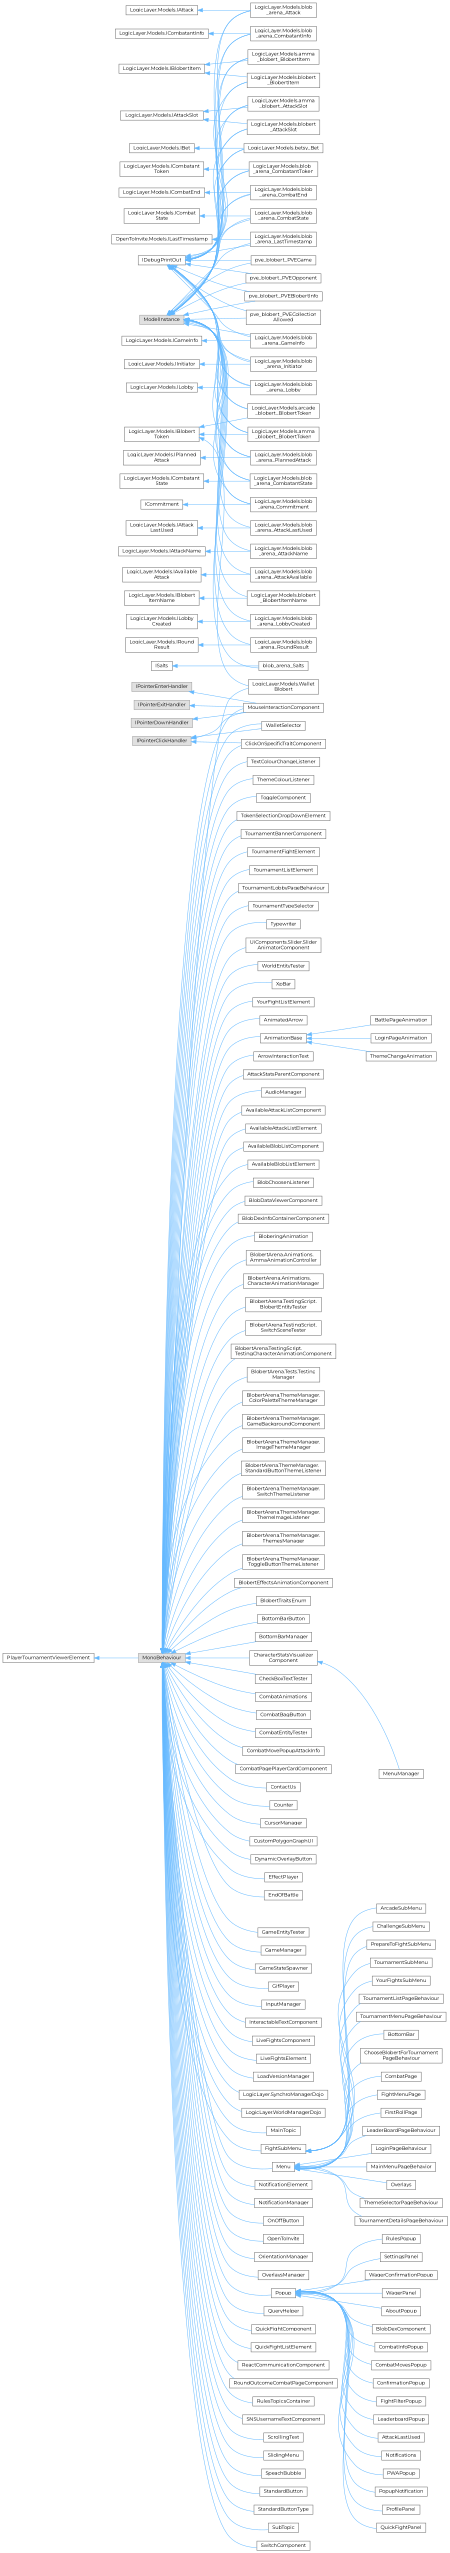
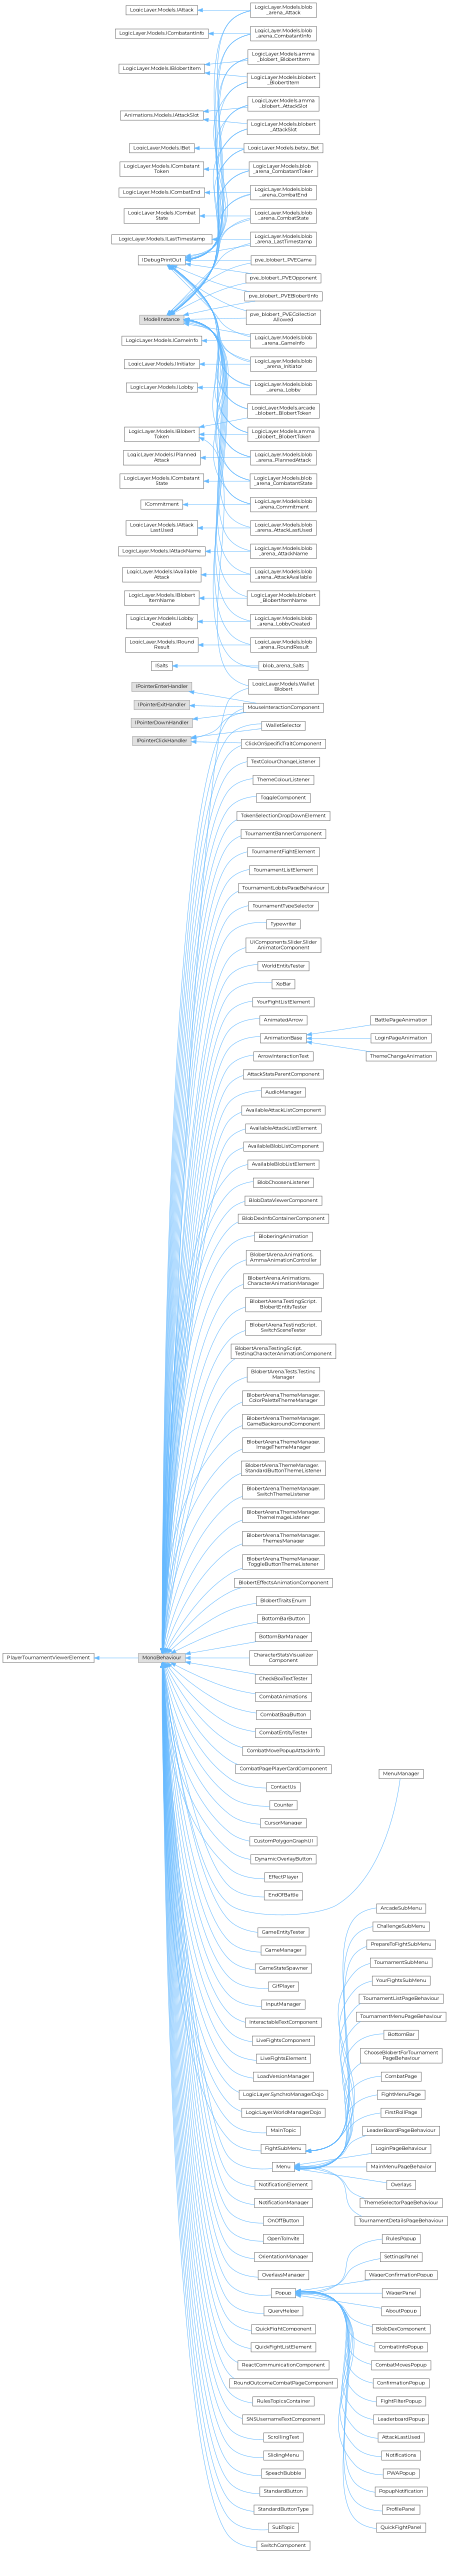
node "LogicLayer.Models.IAttackSlot": label "LogicLayer.Models.IAttackSlot" -> "Animations.Models.IAttackSlot"
node "OpenToInvite.Models.ILastTimestamp": label "OpenToInvite.Models.ILastTimestamp" -> "LogicLayer.Models.ILastTimestamp"
edge "MenuManager" -> "CharacterStatsVisualizer Component": now "MenuManager" -> "MonoBehaviour"
